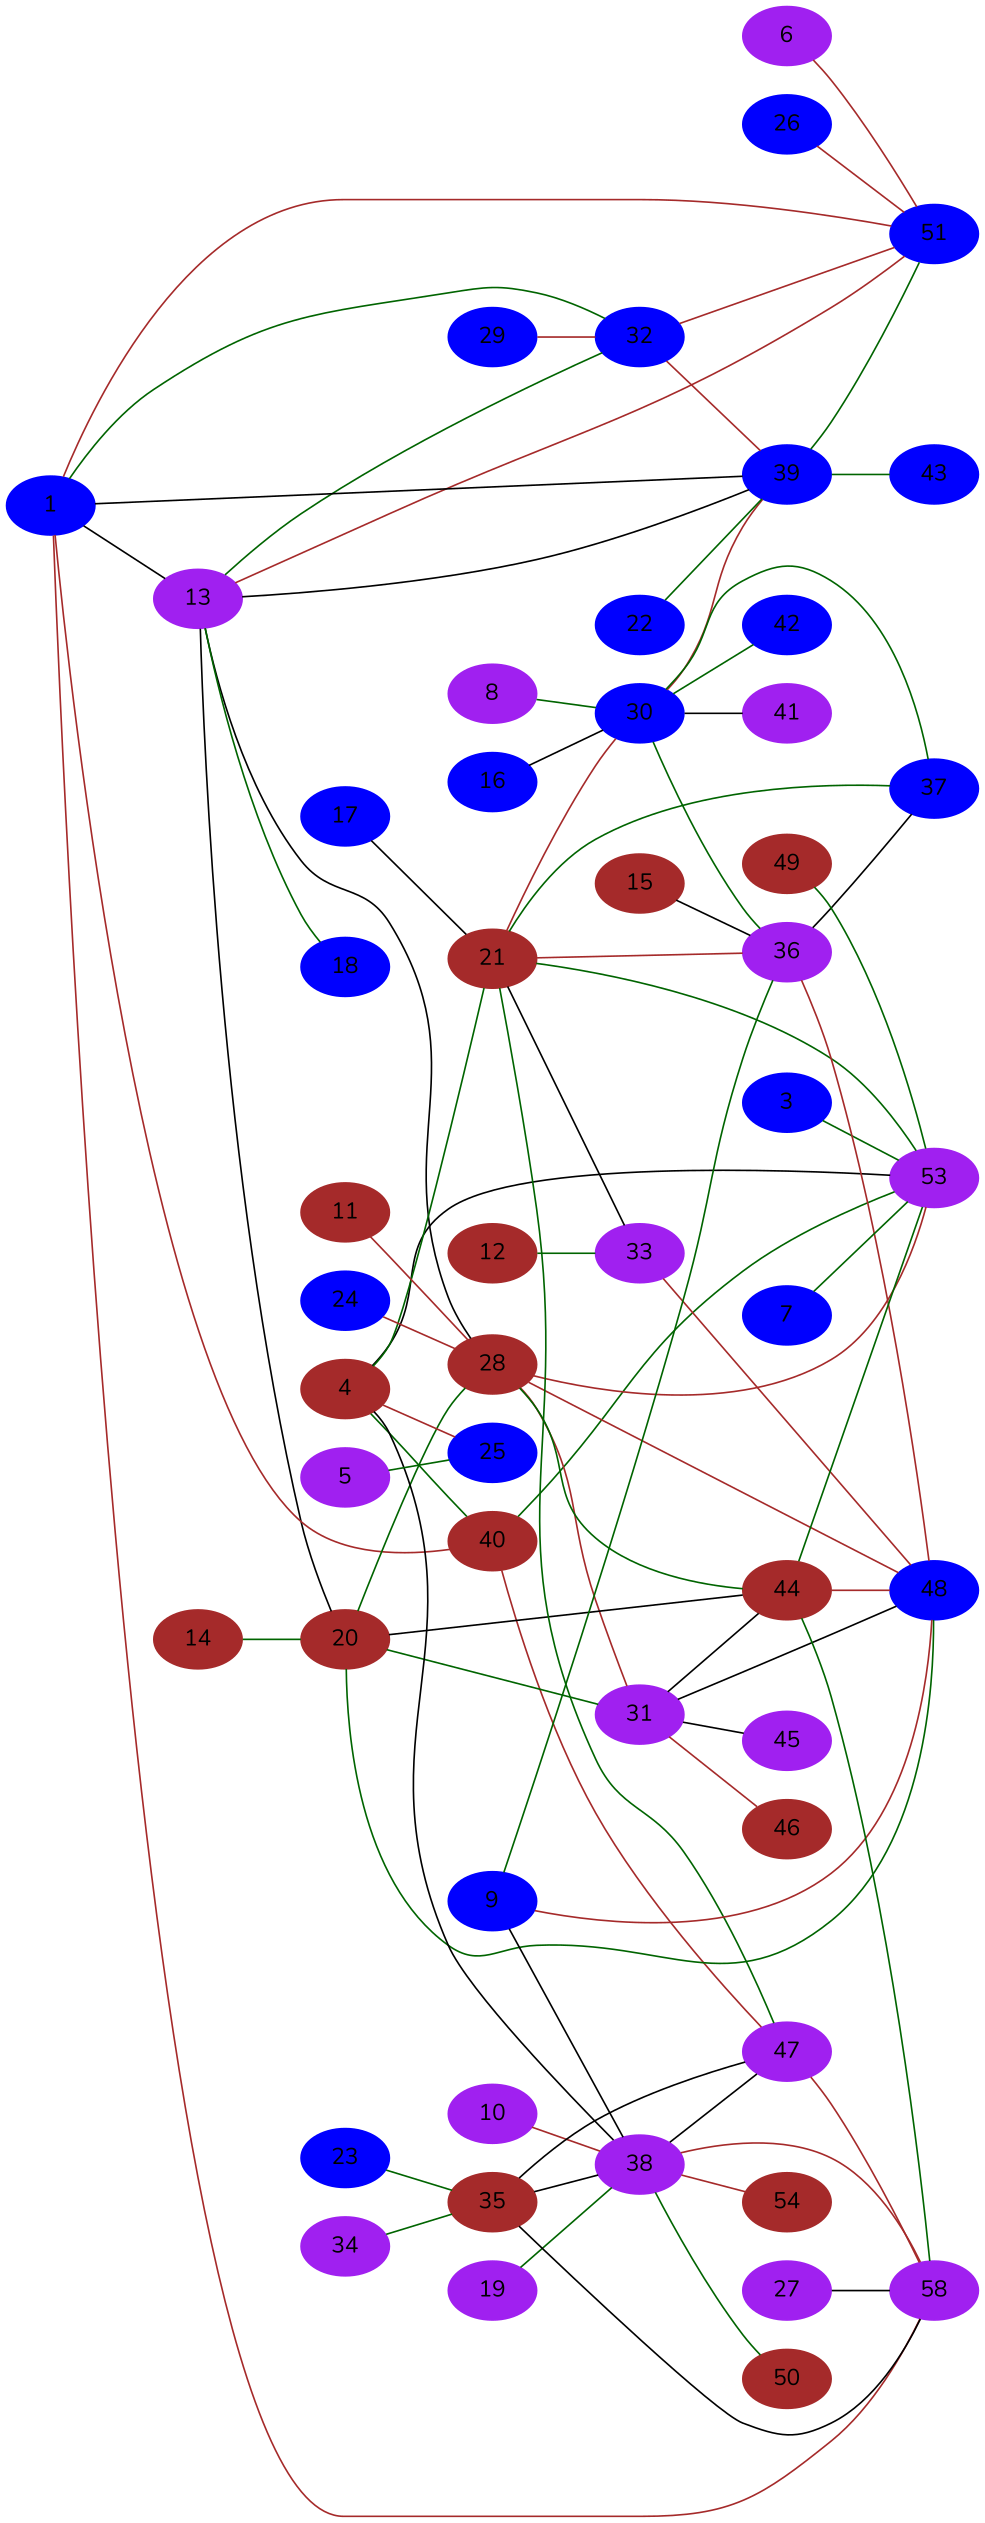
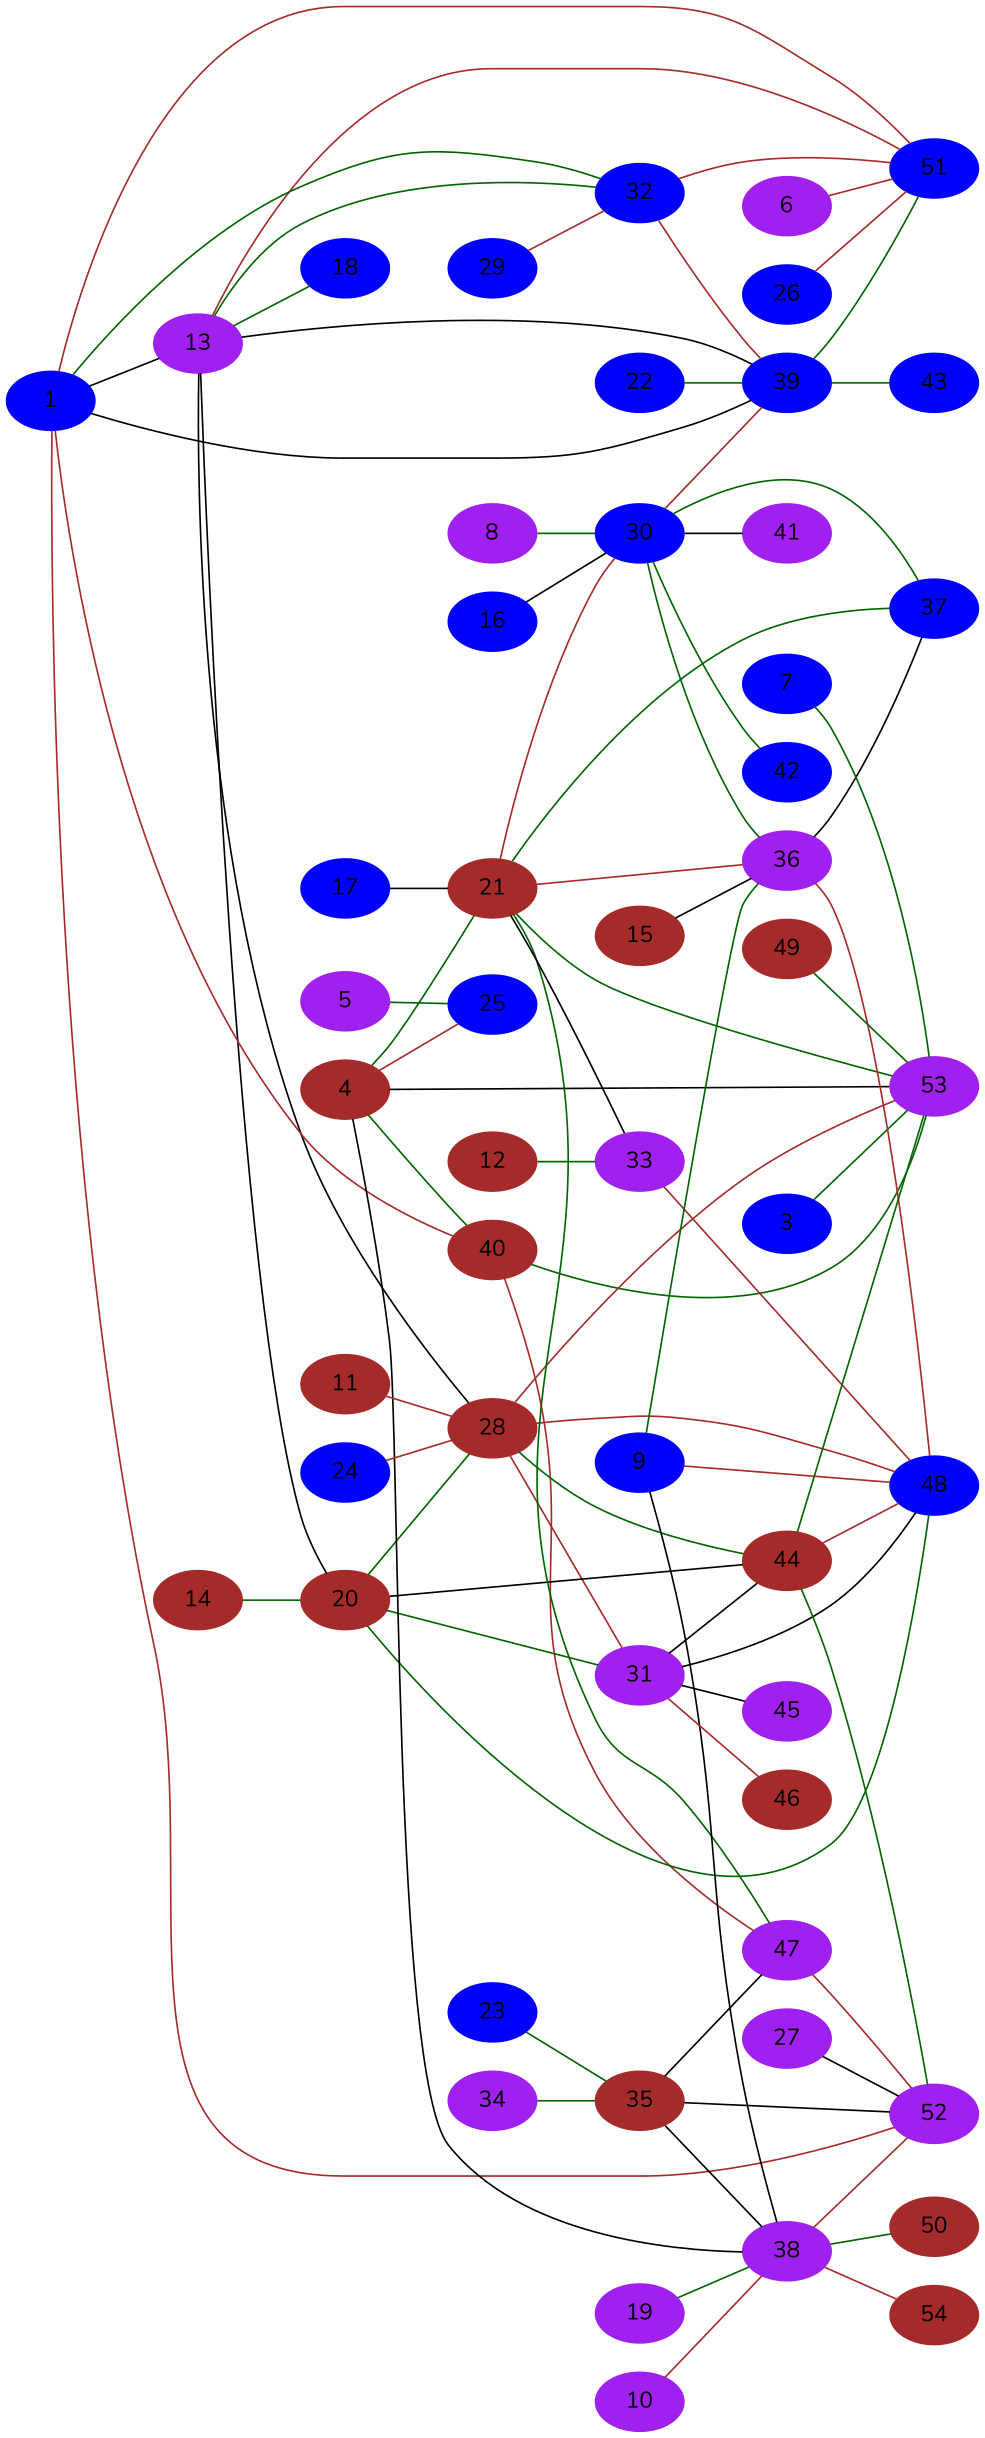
edge "47" -- "38": removed
node "58": label "58" -> "52"
